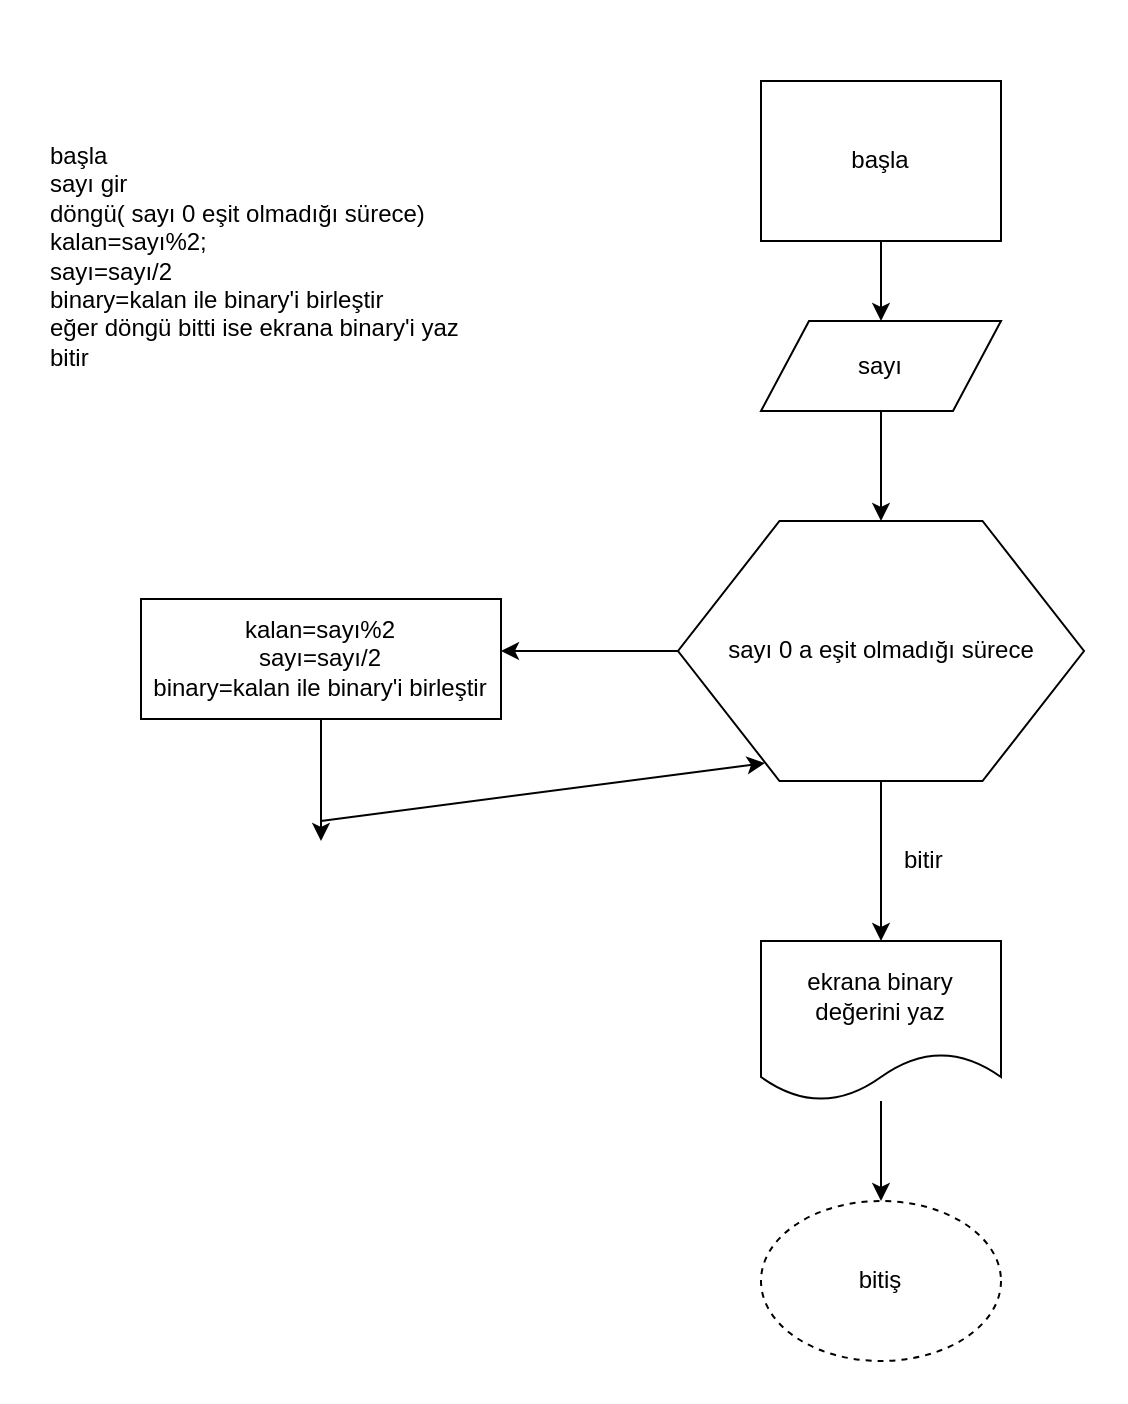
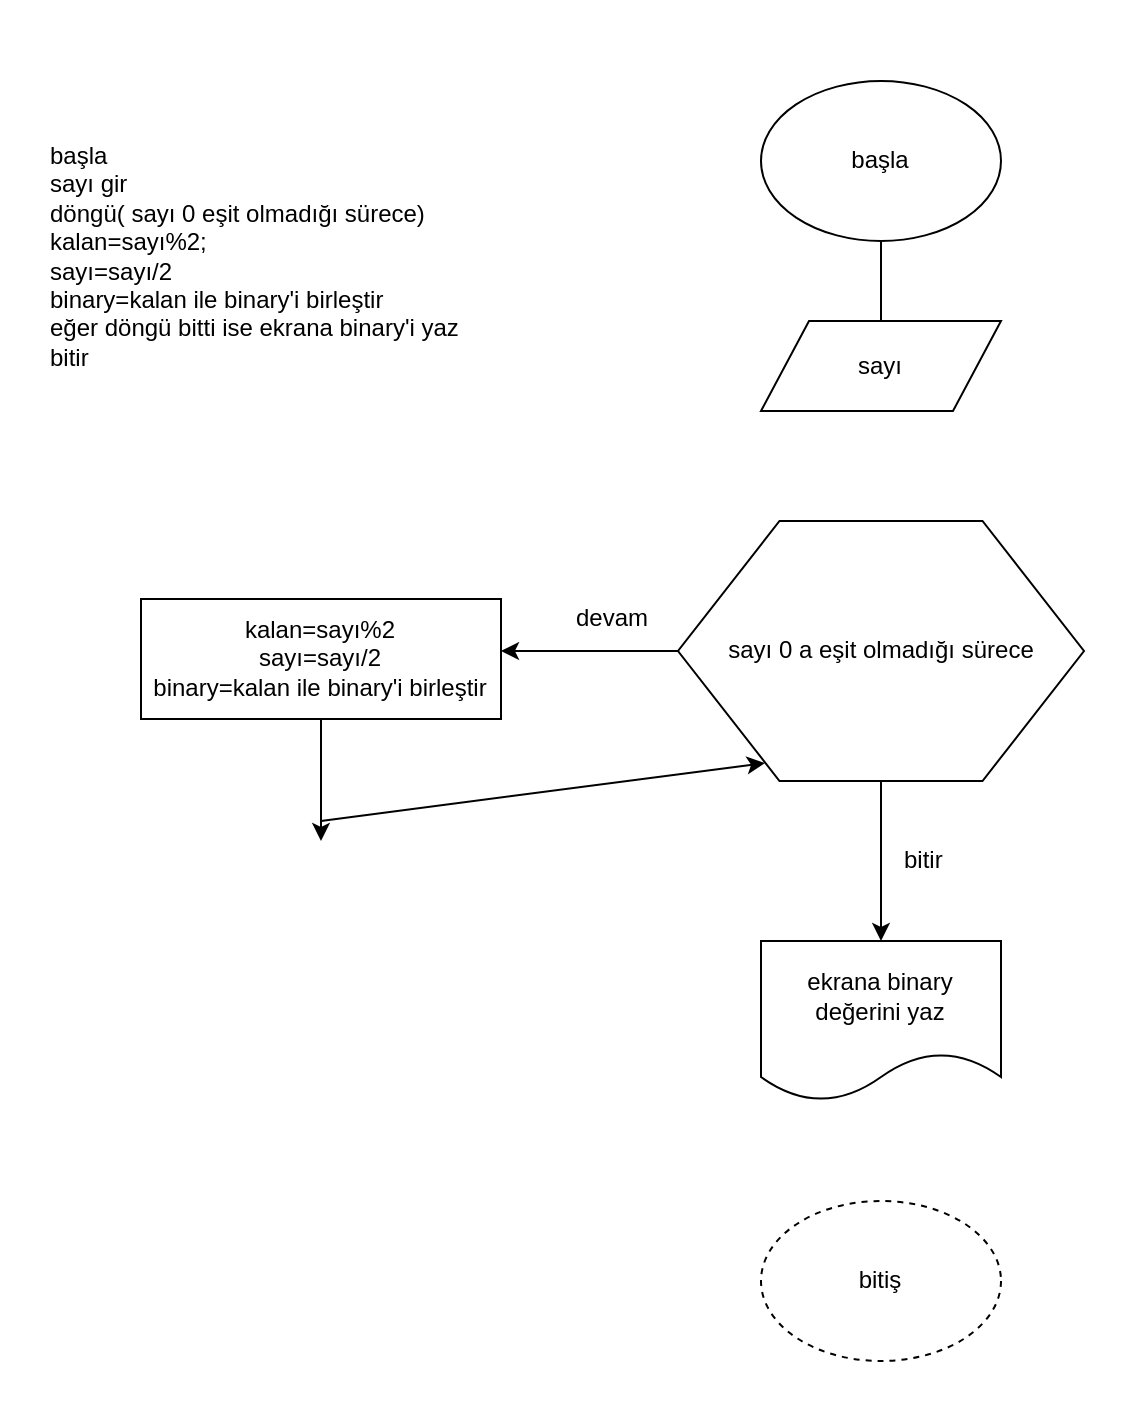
node "başla": shape rectangle -> ellipse
edge "başla" -> "sayı": arrowhead classic -> none
edge "sayı" -> "sayı 0 a eşit olmadığı sürece": removed
node "devam": added
edge "ekrana binary değerini yaz" -> "bitiş": removed
